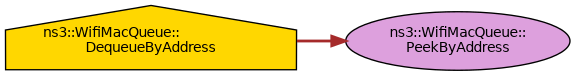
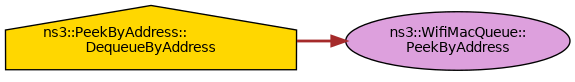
node "ns3::WifiMacQueue:: DequeueByAddress": label "ns3::WifiMacQueue:: DequeueByAddress" -> "ns3::PeekByAddress:: DequeueByAddress"
